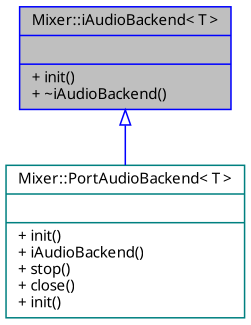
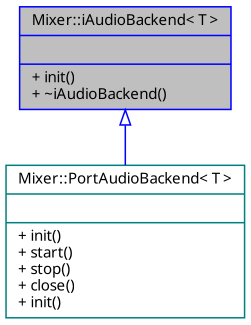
node "Mixer::PortAudioBackend< T >": text "+ iAudioBackend()" -> "+ start()"
